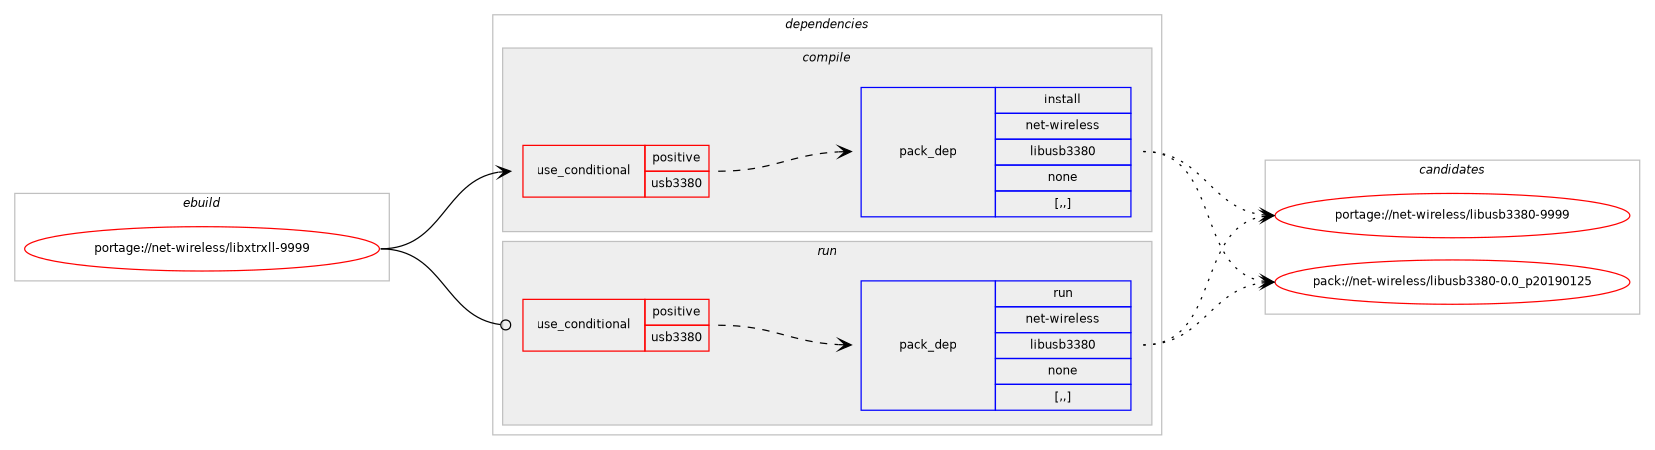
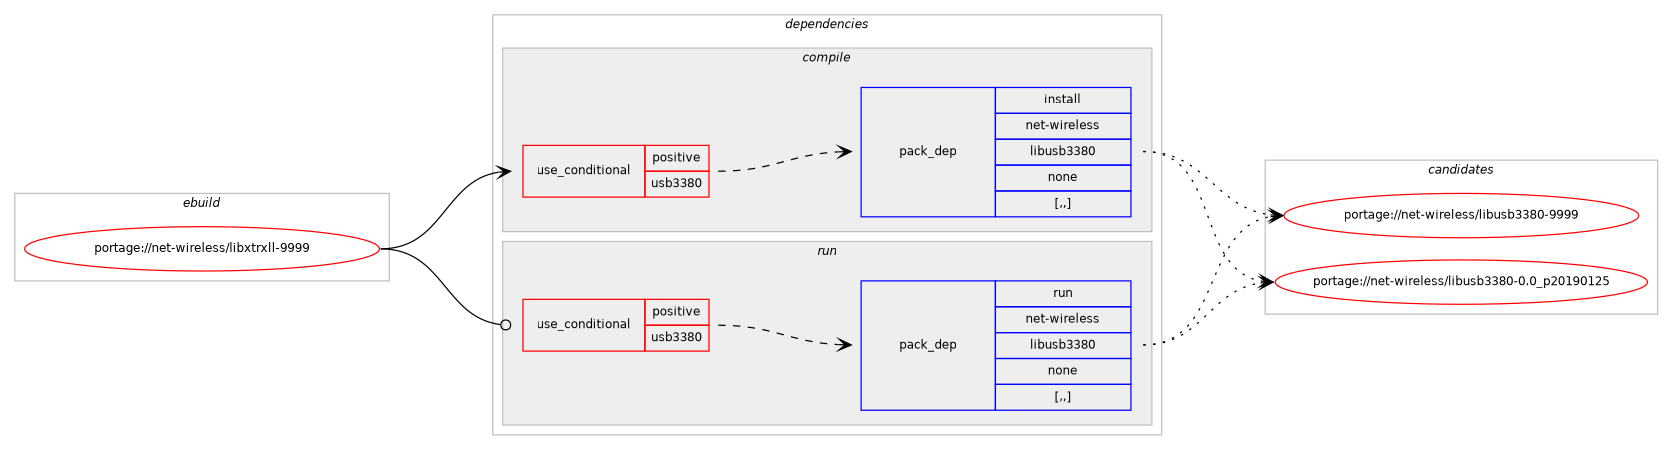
node "pack://net-wireless/libusb3380-0.0_p20190125": label "pack://net-wireless/libusb3380-0.0_p20190125" -> "portage://net-wireless/libusb3380-0.0_p20190125"
